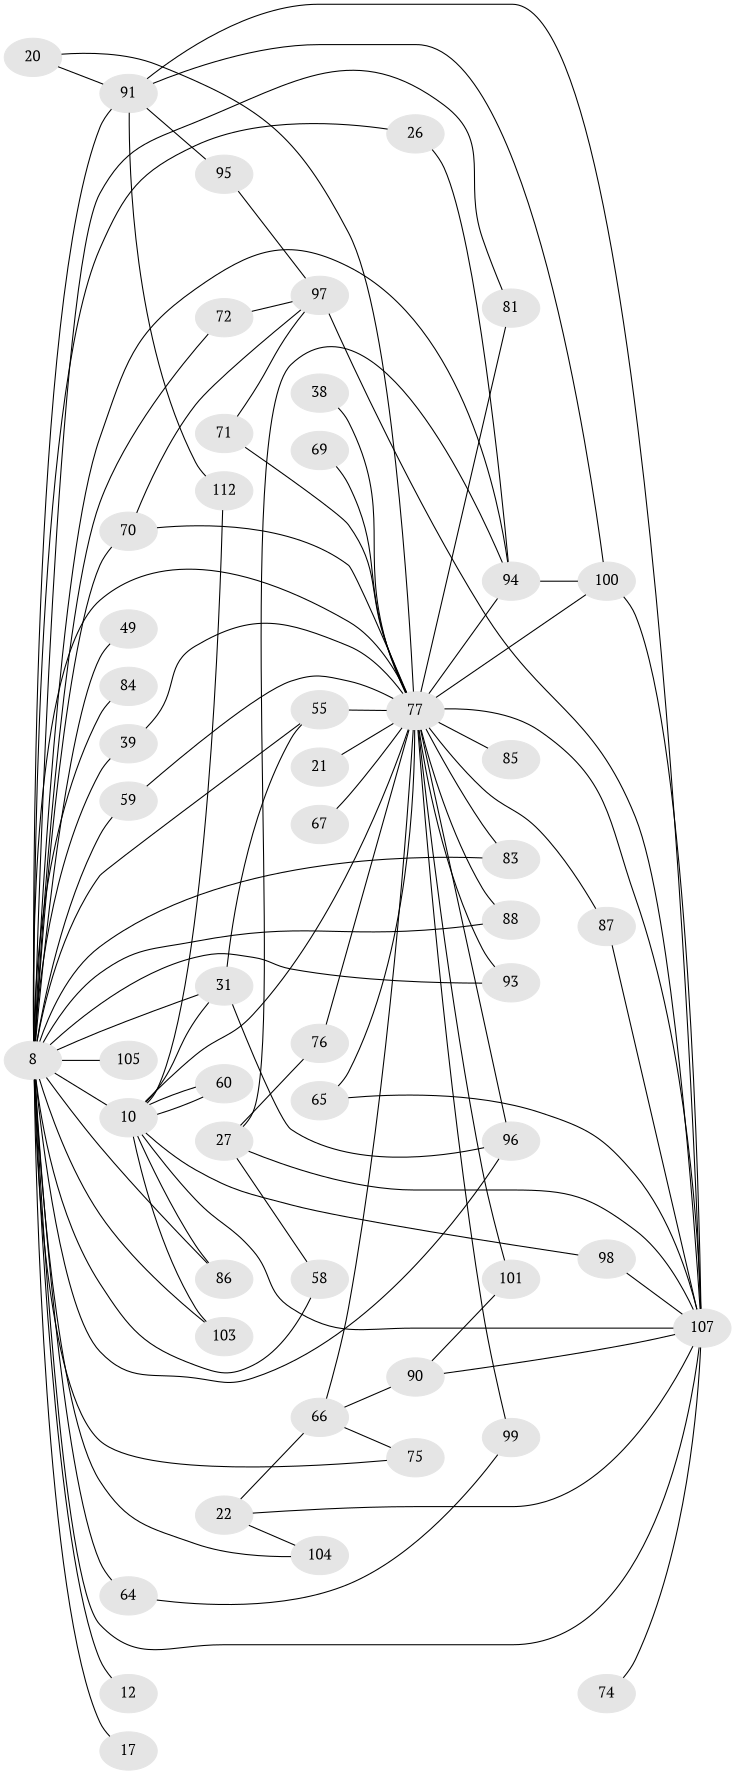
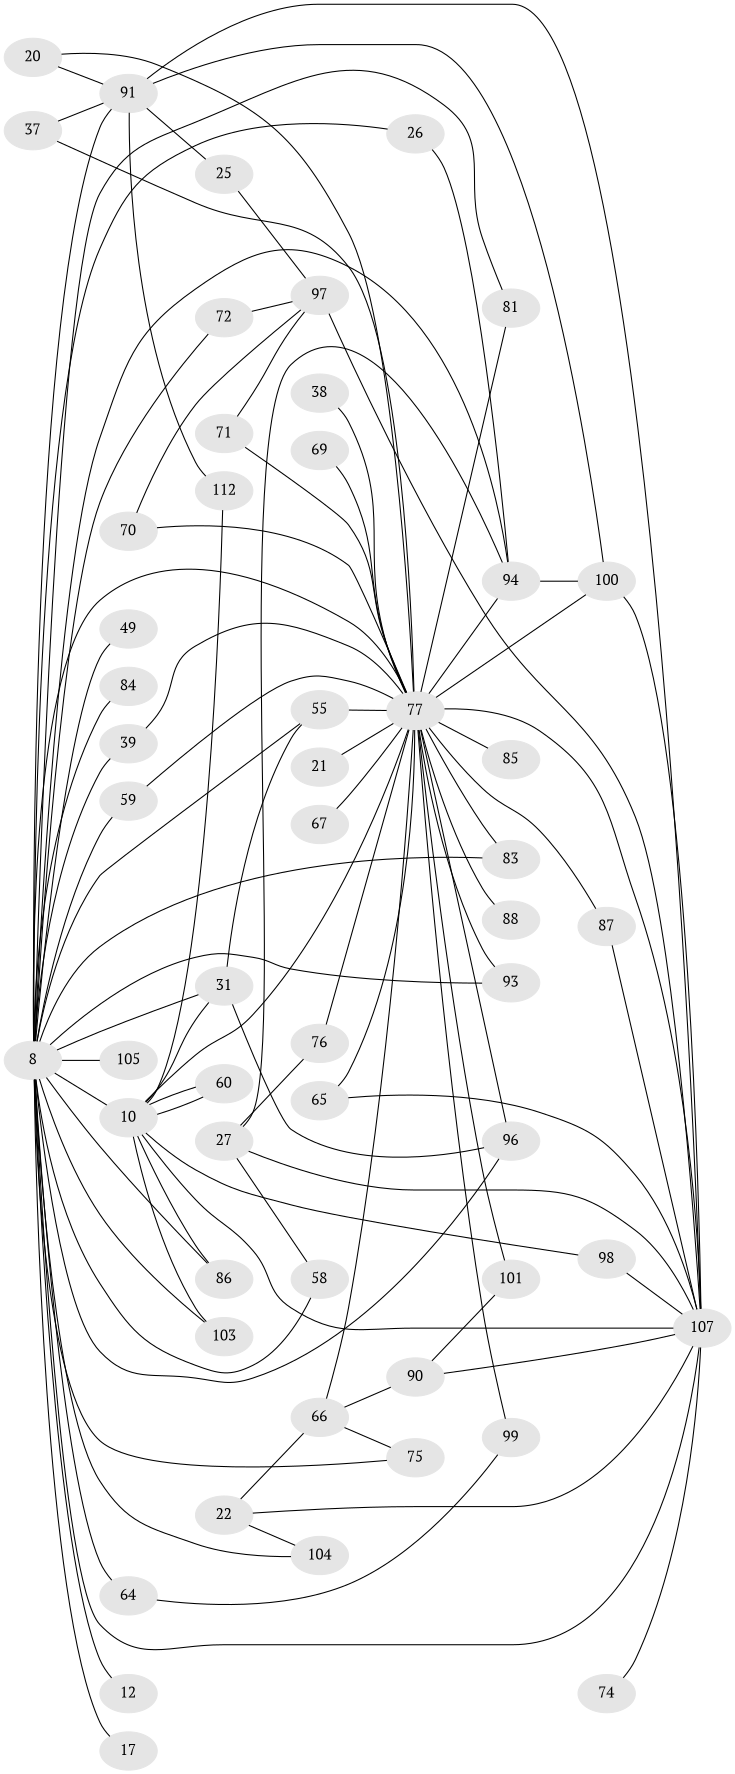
node "37": added
node "95": label "95" -> "25"
edge "70" -- "8": removed
edge "88" -- "8": removed
